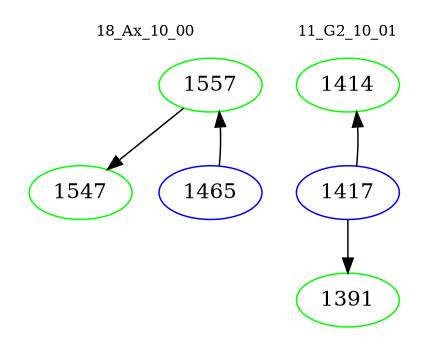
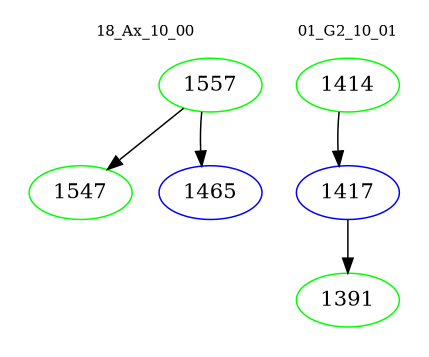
cluster "11_G2_10_01": label "11_G2_10_01" -> "01_G2_10_01"
edge "1465" -> "1557": reversed
edge "1417" -> "1414": reversed
